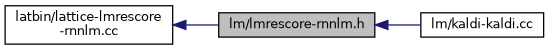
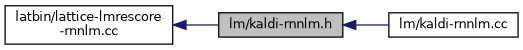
node "lm/lmrescore-rnnlm.h": label "lm/lmrescore-rnnlm.h" -> "lm/kaldi-rnnlm.h"
node "lm/kaldi-kaldi.cc": label "lm/kaldi-kaldi.cc" -> "lm/kaldi-rnnlm.cc"
